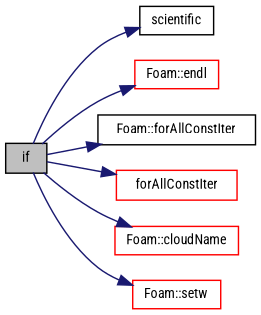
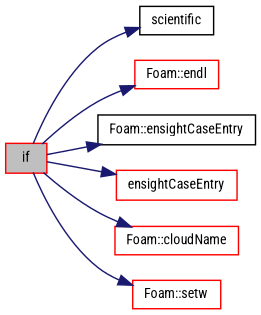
node "Foam::forAllConstIter": label "Foam::forAllConstIter" -> "Foam::ensightCaseEntry"
node "if": color black -> red
node "forAllConstIter": label "forAllConstIter" -> "ensightCaseEntry"
